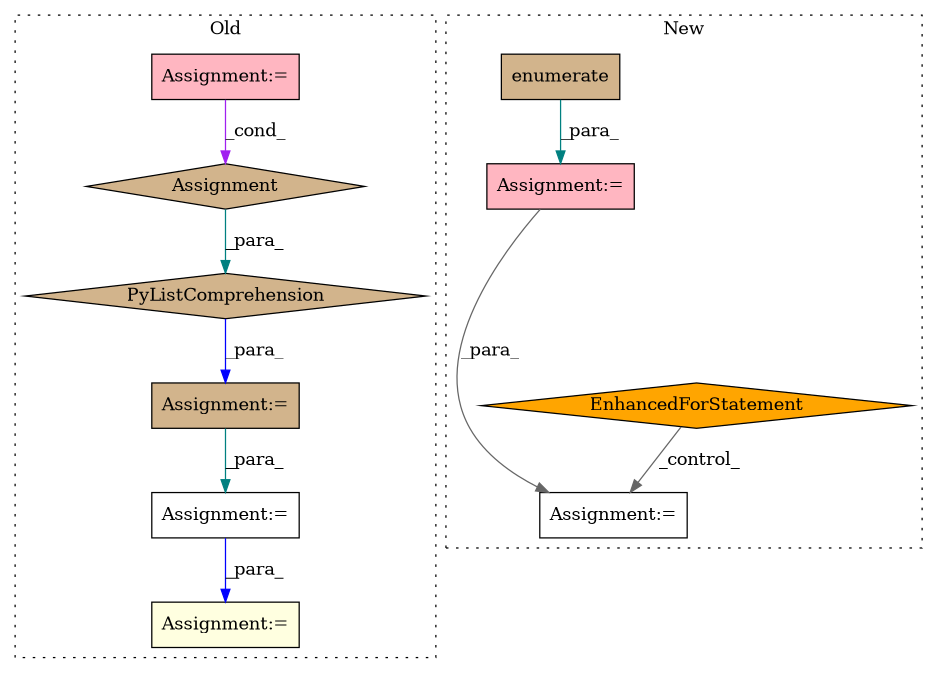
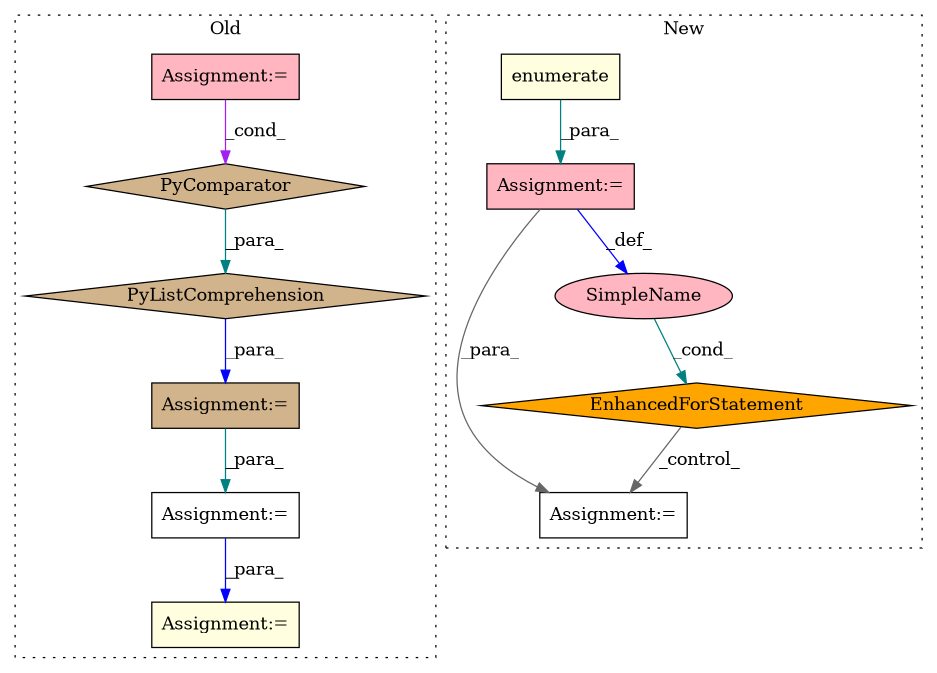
node "enumerate": fillcolor tan -> lightyellow
node "Assignment": label "Assignment" -> "PyComparator"
node "SimpleName": added
